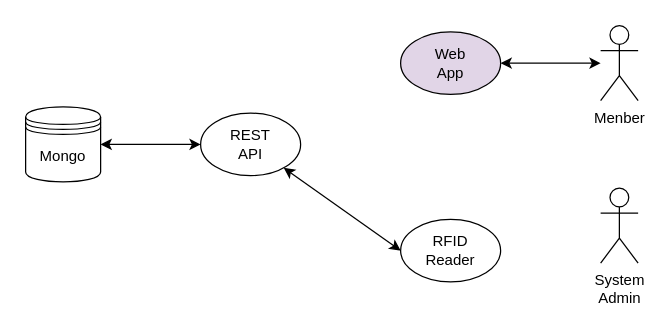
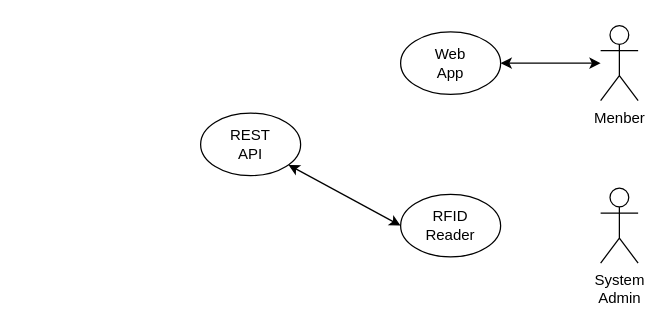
node "Web App": fillcolor #e1d5e7 -> #ffffff
node "Mongo": removed
edge "Mongo" -- "REST API": removed
node "RFID Reader": moved (451, 251) -> (451, 226)
